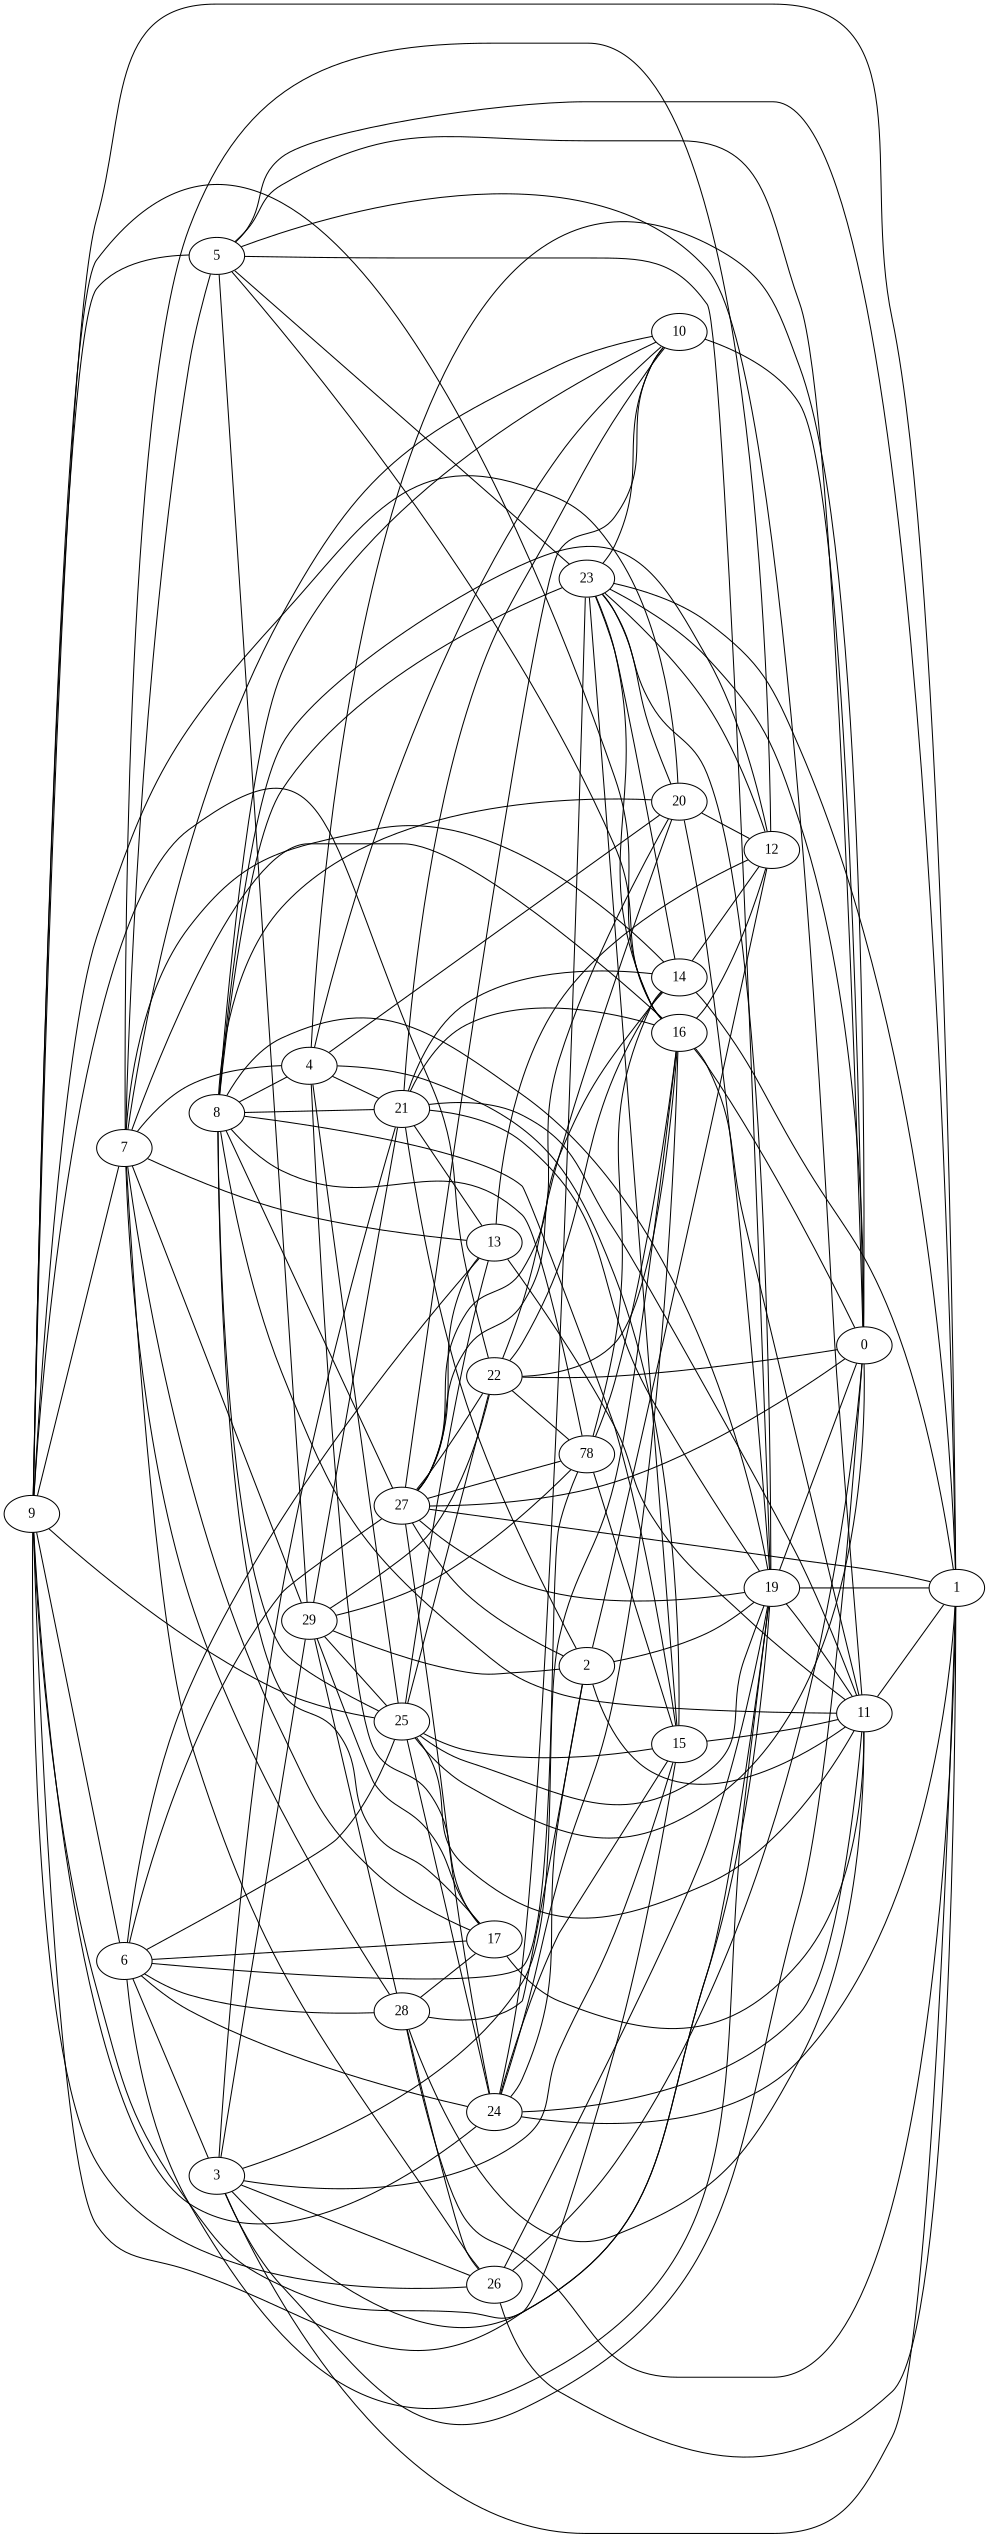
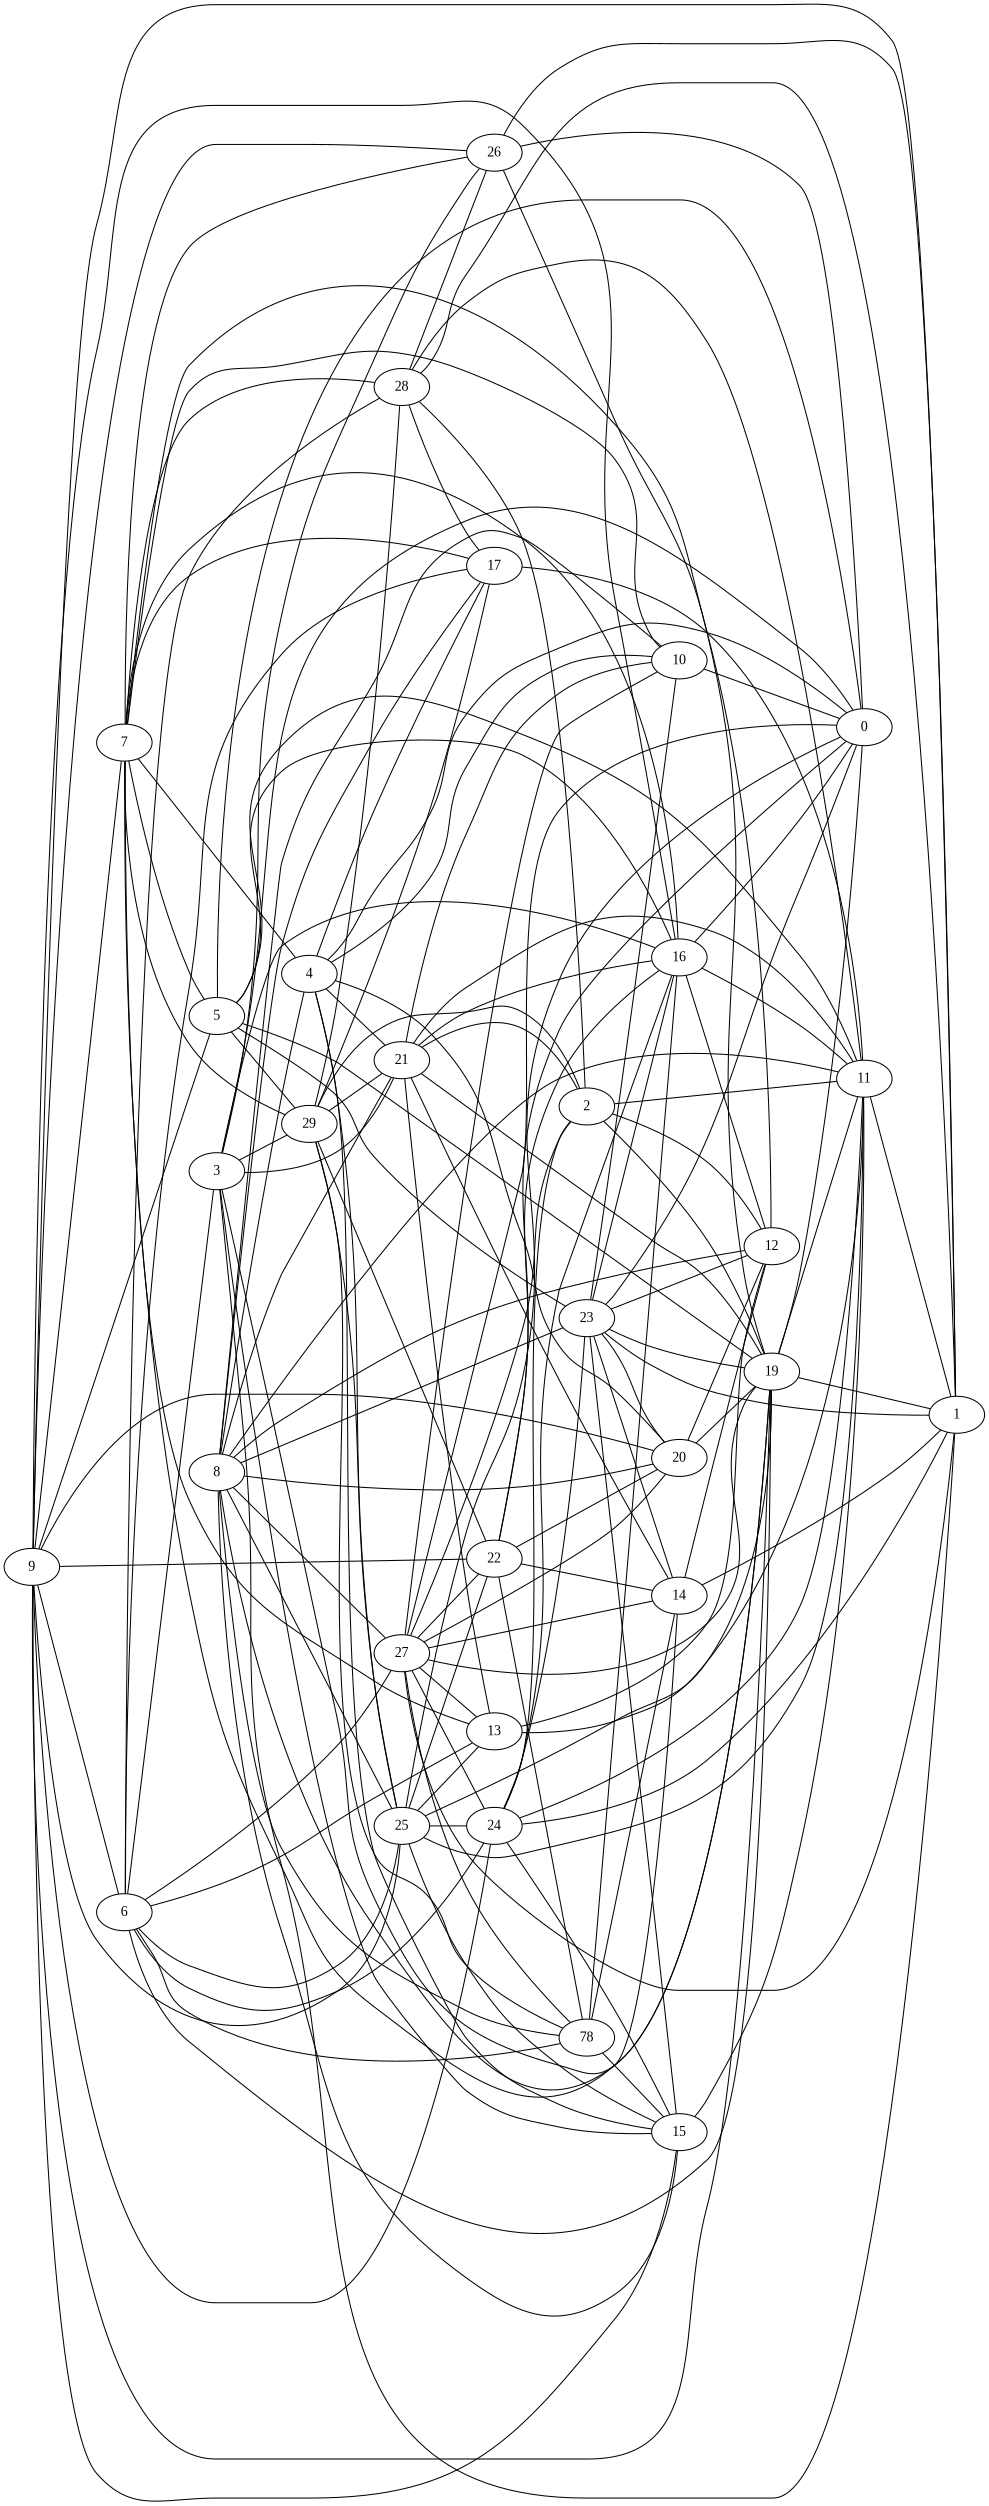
edge "5" -- "1": removed
